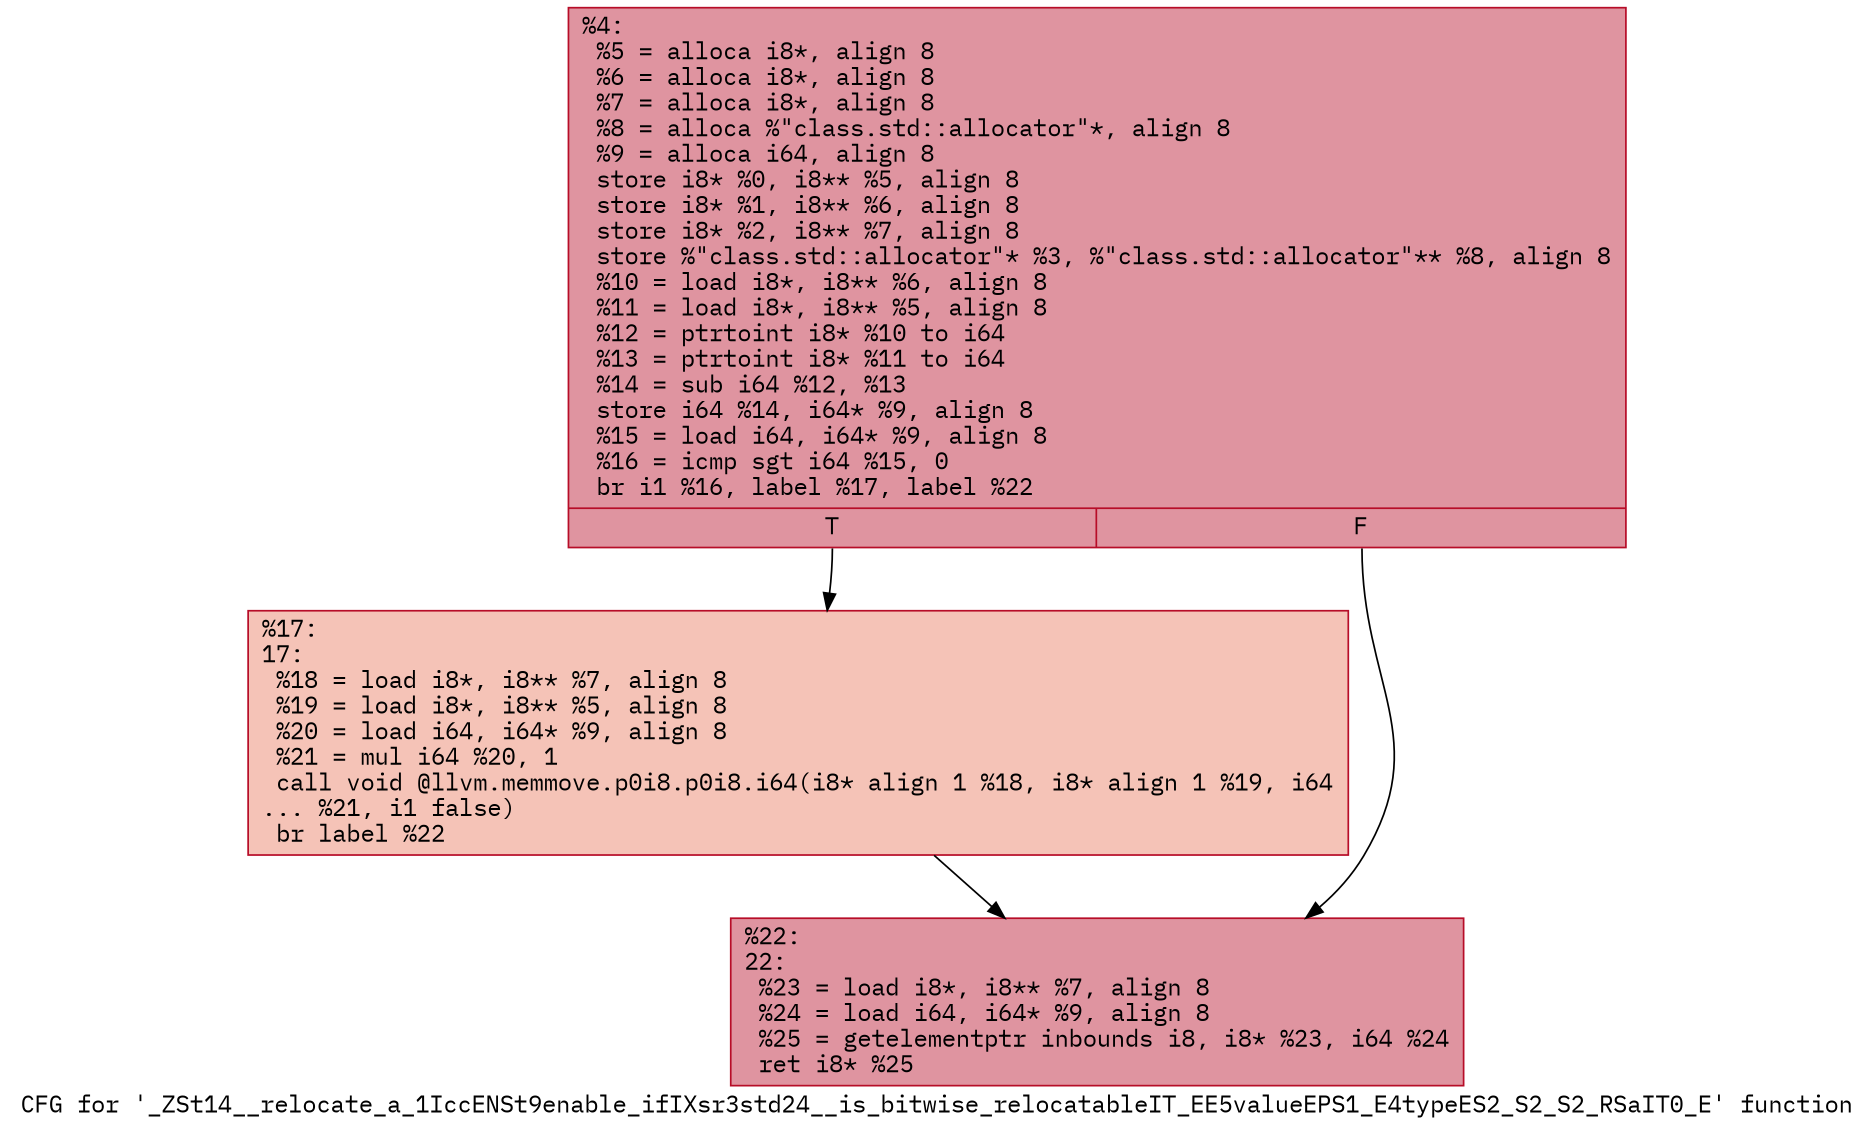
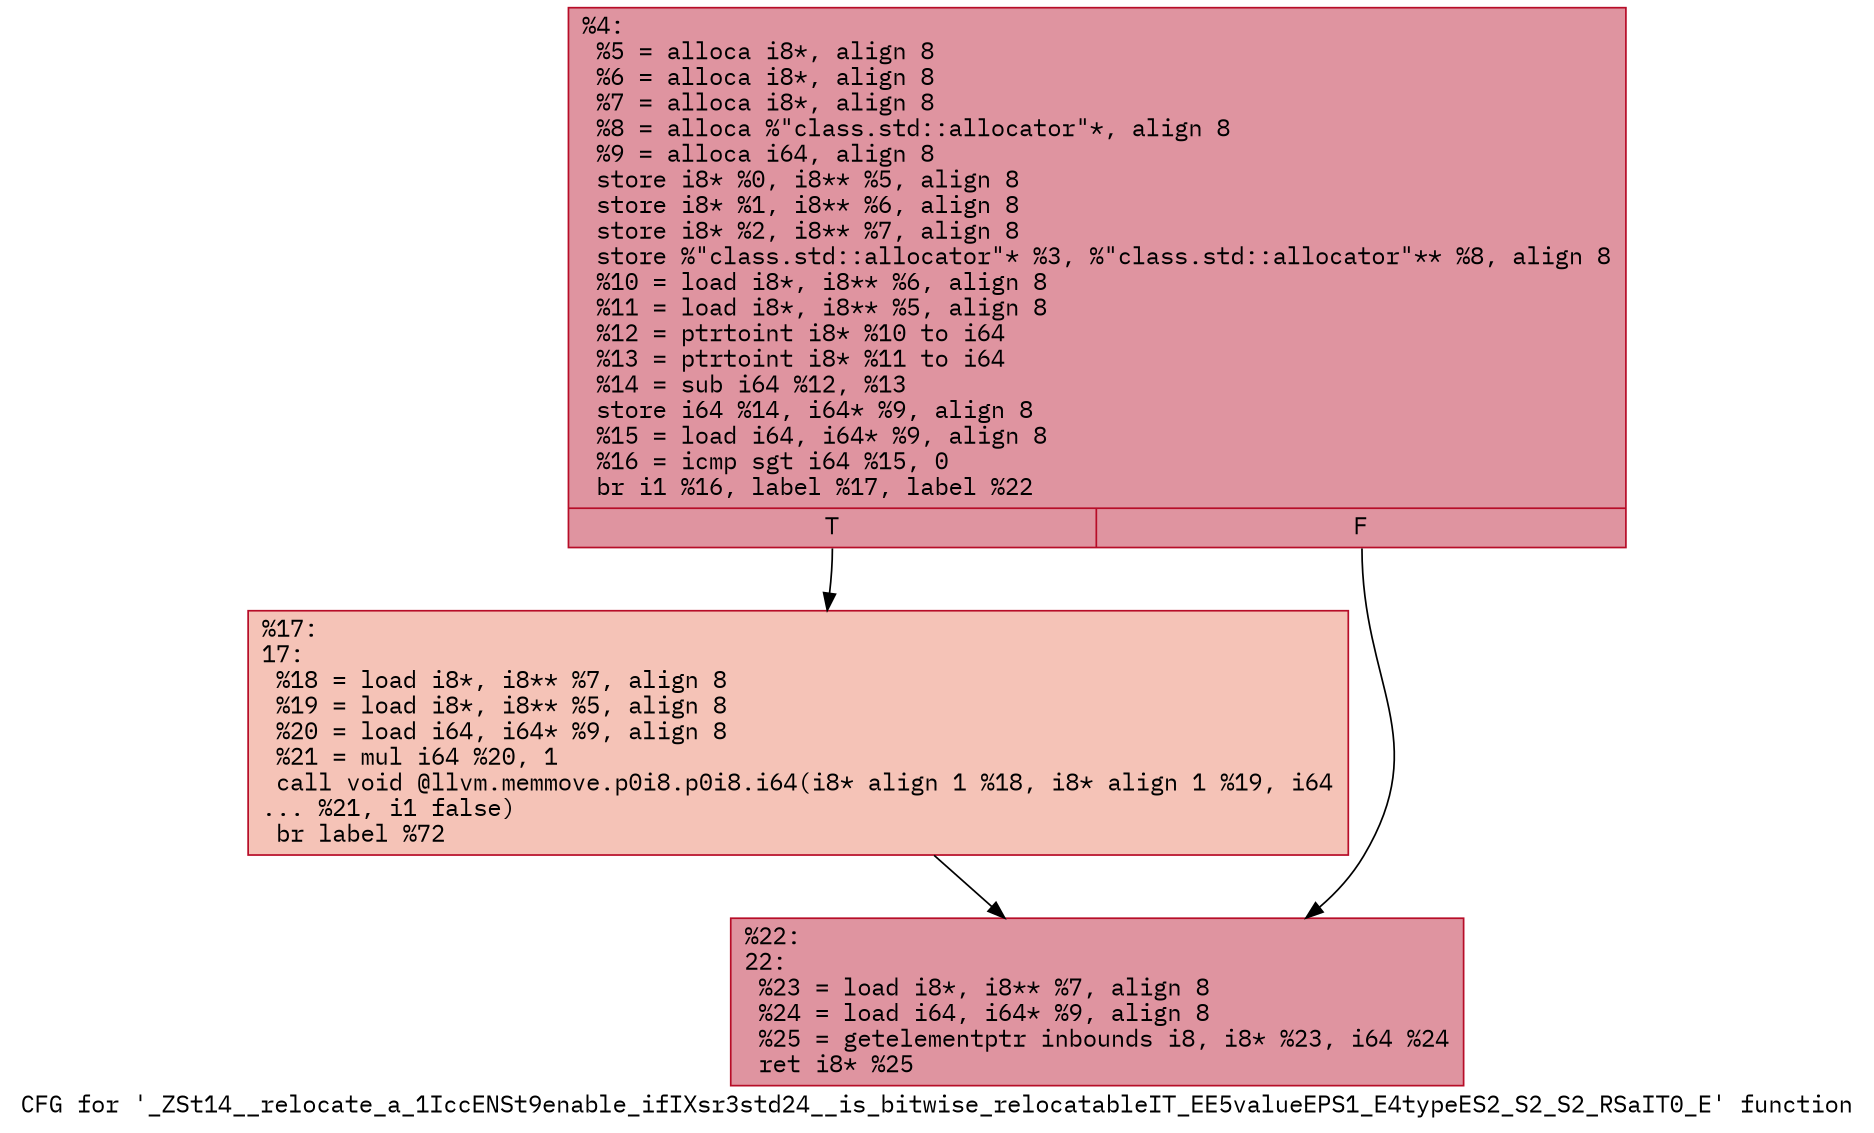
node "%17:": text "br label %22" -> "br label %72"
